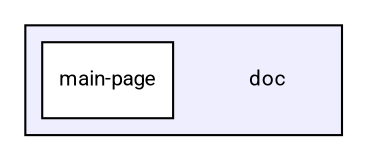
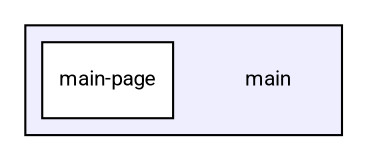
node "doc": label "doc" -> "main"
